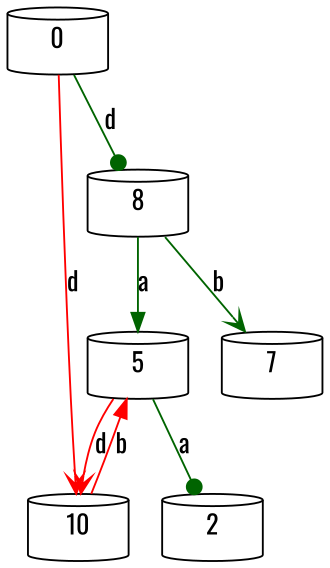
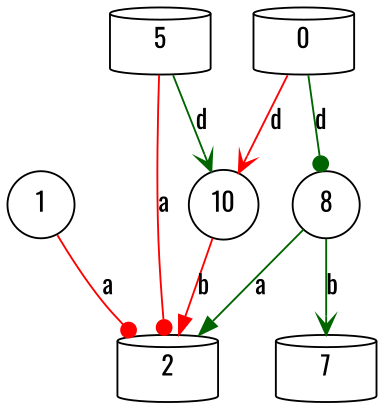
node "8": shape cylinder -> circle
node "1": added
edge "8" -> "5": now "8" -> "2"
edge "5" -> "10": color red -> darkgreen
edge "5" -> "2": color darkgreen -> red
edge "10" -> "5": now "10" -> "2"
node "10": shape cylinder -> circle
